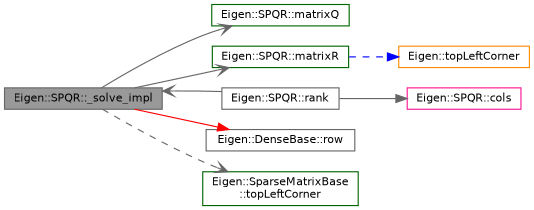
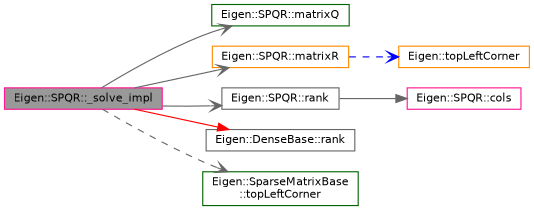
node "Eigen::SPQR::matrixR": color darkgreen -> darkorange
edge "Eigen::SPQR::matrixR" -> "Eigen::topLeftCorner": arrowhead normal -> vee
edge "Eigen::SPQR::rank" -> "Eigen::SPQR::_solve_impl": reversed
node "Eigen::SPQR::_solve_impl": color gray40 -> deeppink
node "Eigen::DenseBase::row": label "Eigen::DenseBase::row" -> "Eigen::DenseBase::rank"
